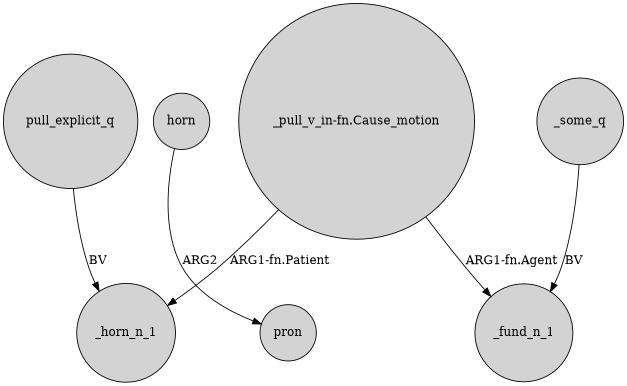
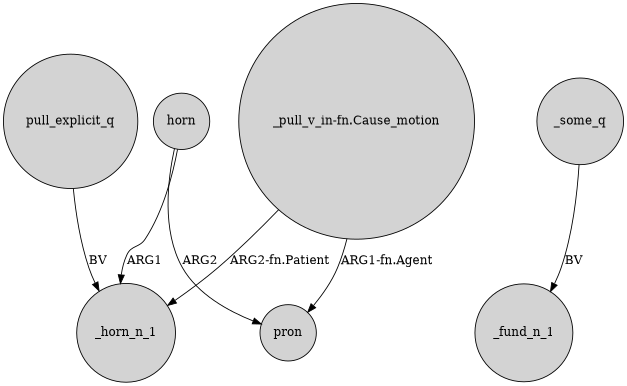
edge "horn" -> "_horn_n_1": added, label "ARG1"
edge "_pull_v_in-fn.Cause_motion" -> "_fund_n_1": now "_pull_v_in-fn.Cause_motion" -> "pron"
edge "_pull_v_in-fn.Cause_motion" -> "_horn_n_1": label "ARG1-fn.Patient" -> "ARG2-fn.Patient"
